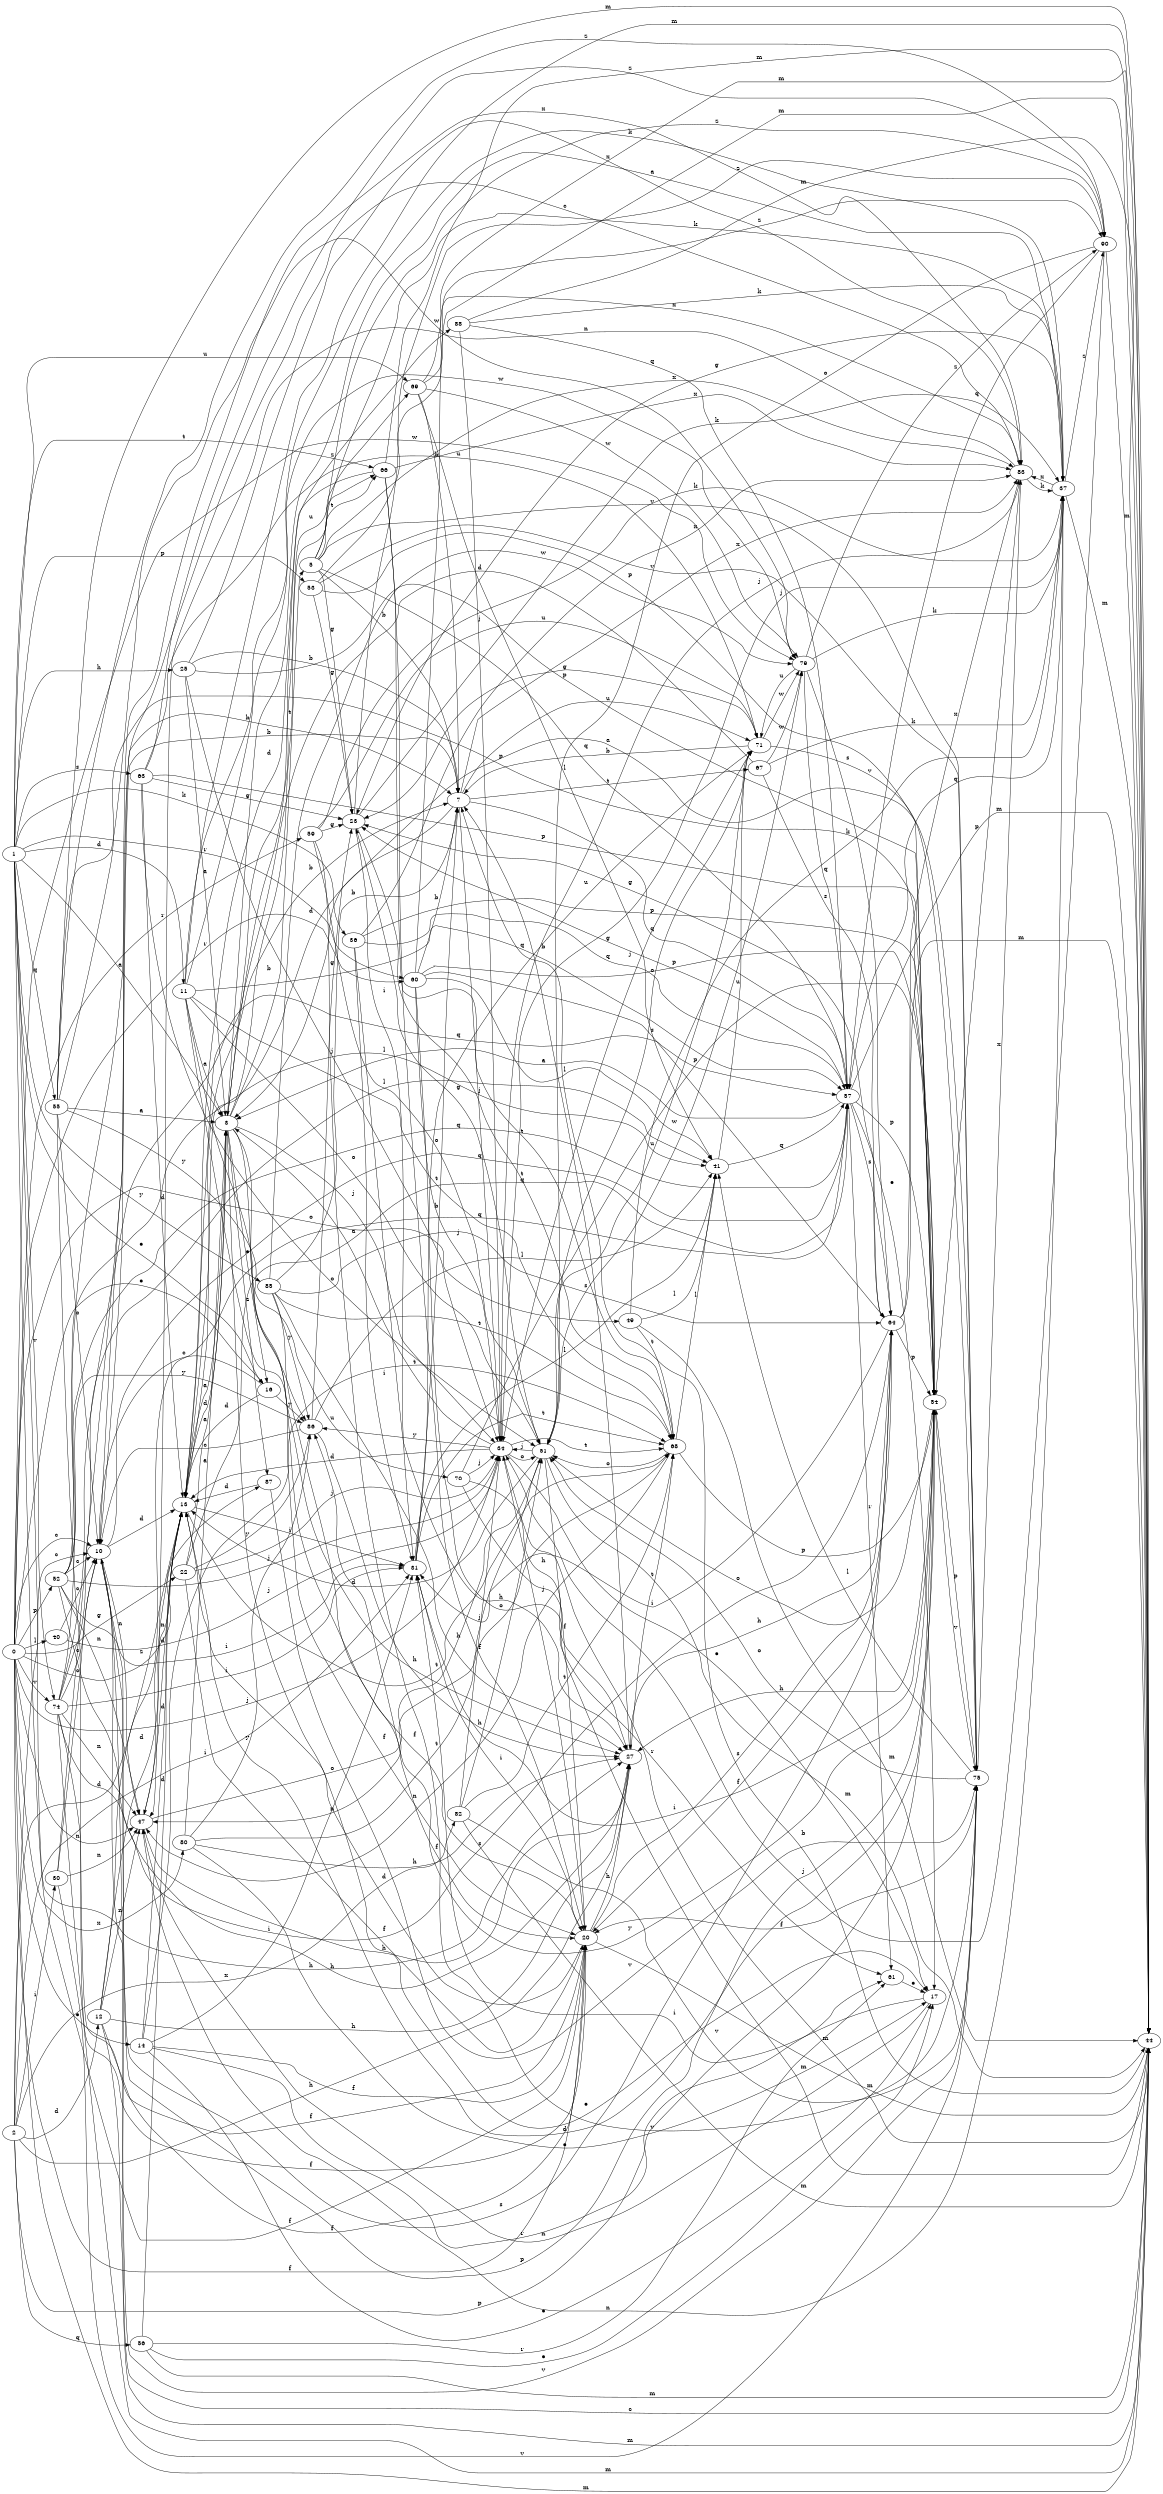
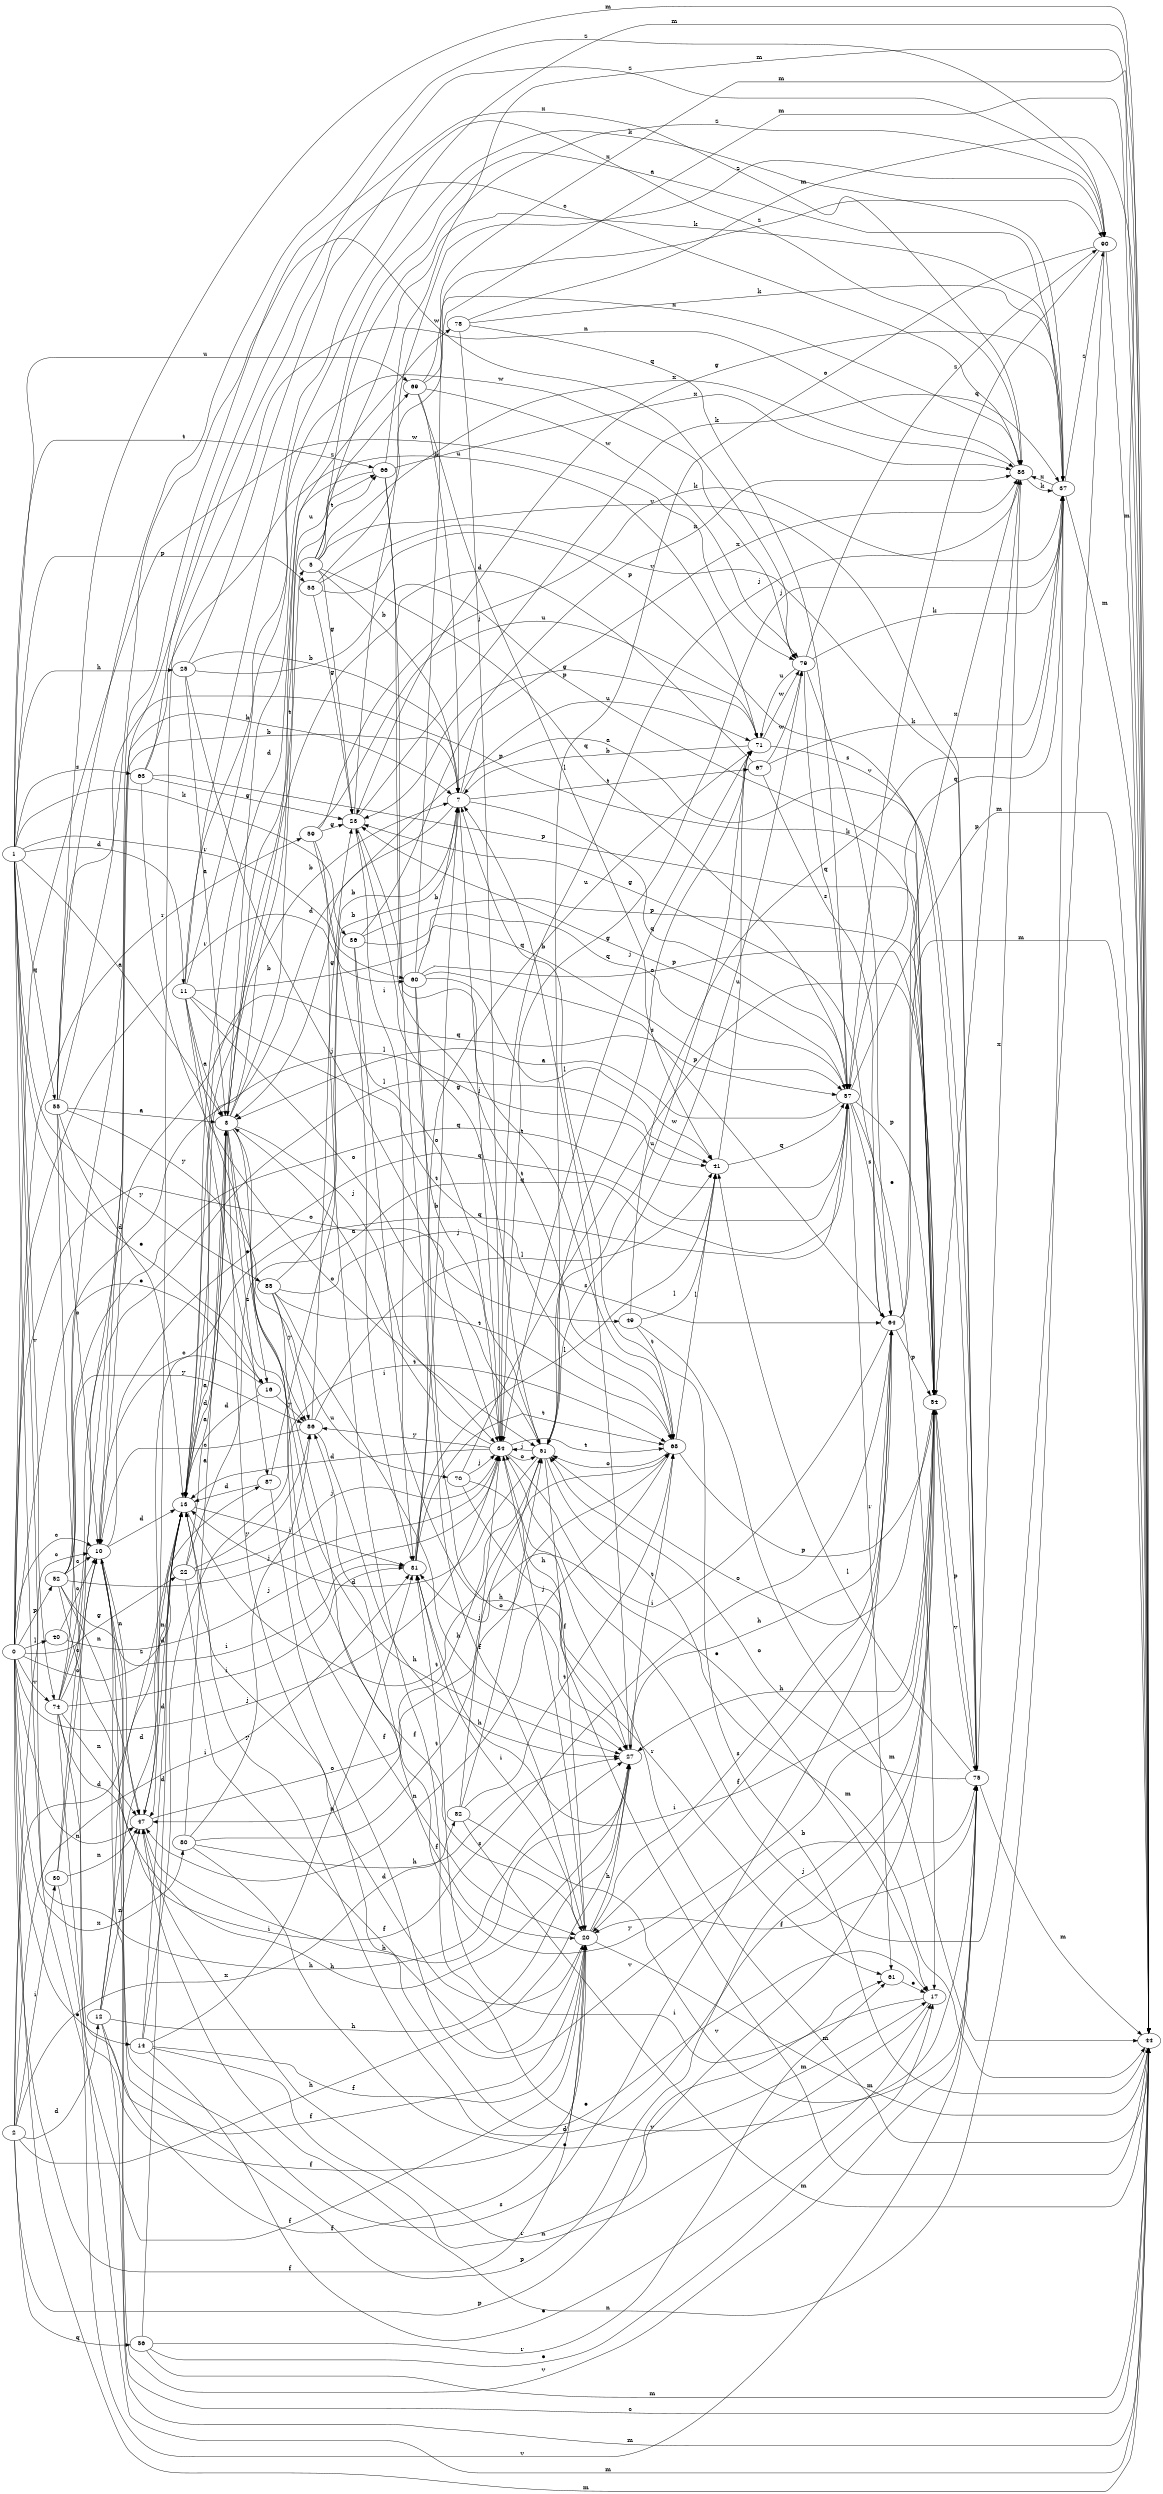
node "88": label "88" -> "78"
edge "85" -> "79": removed, label "w"
edge "63" -> "13": now "55" -> "13"
edge "87" -> "7": added, label "b"
edge "75" -> "44": added, label "m"
